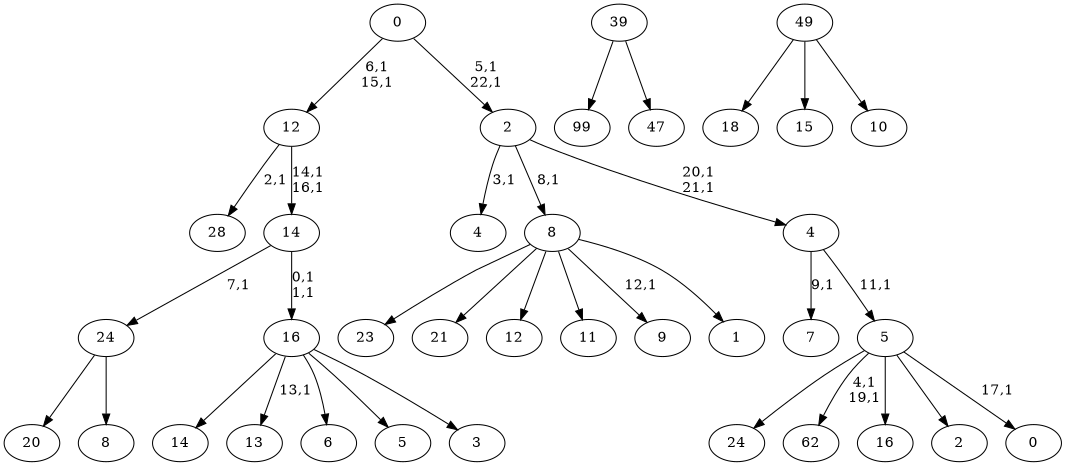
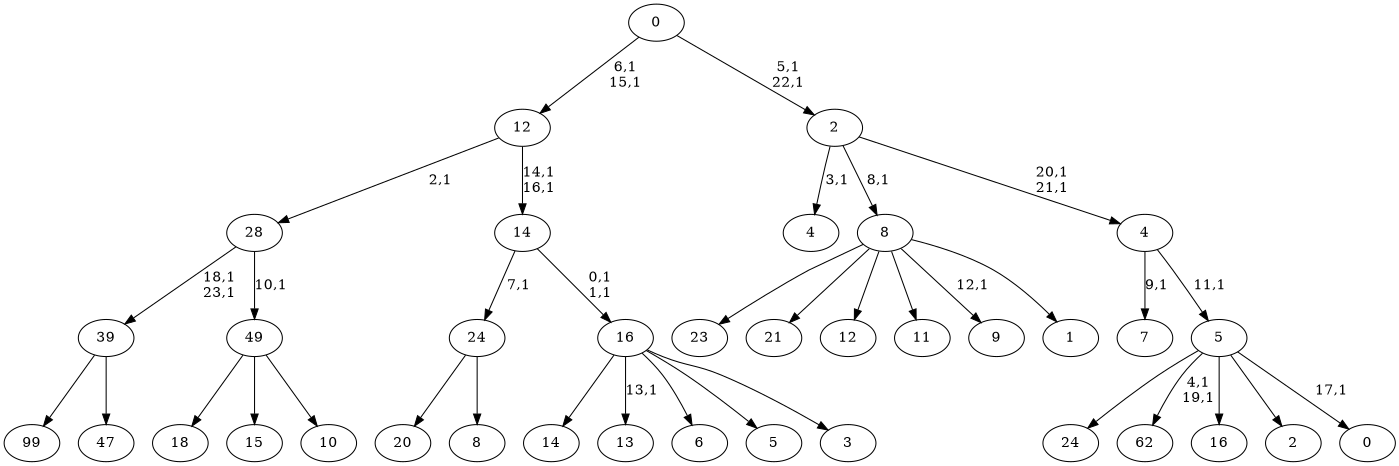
edge "28" -> "49": added, label "10,1"
edge "28" -> "39": added, label "18,1 23,1"
